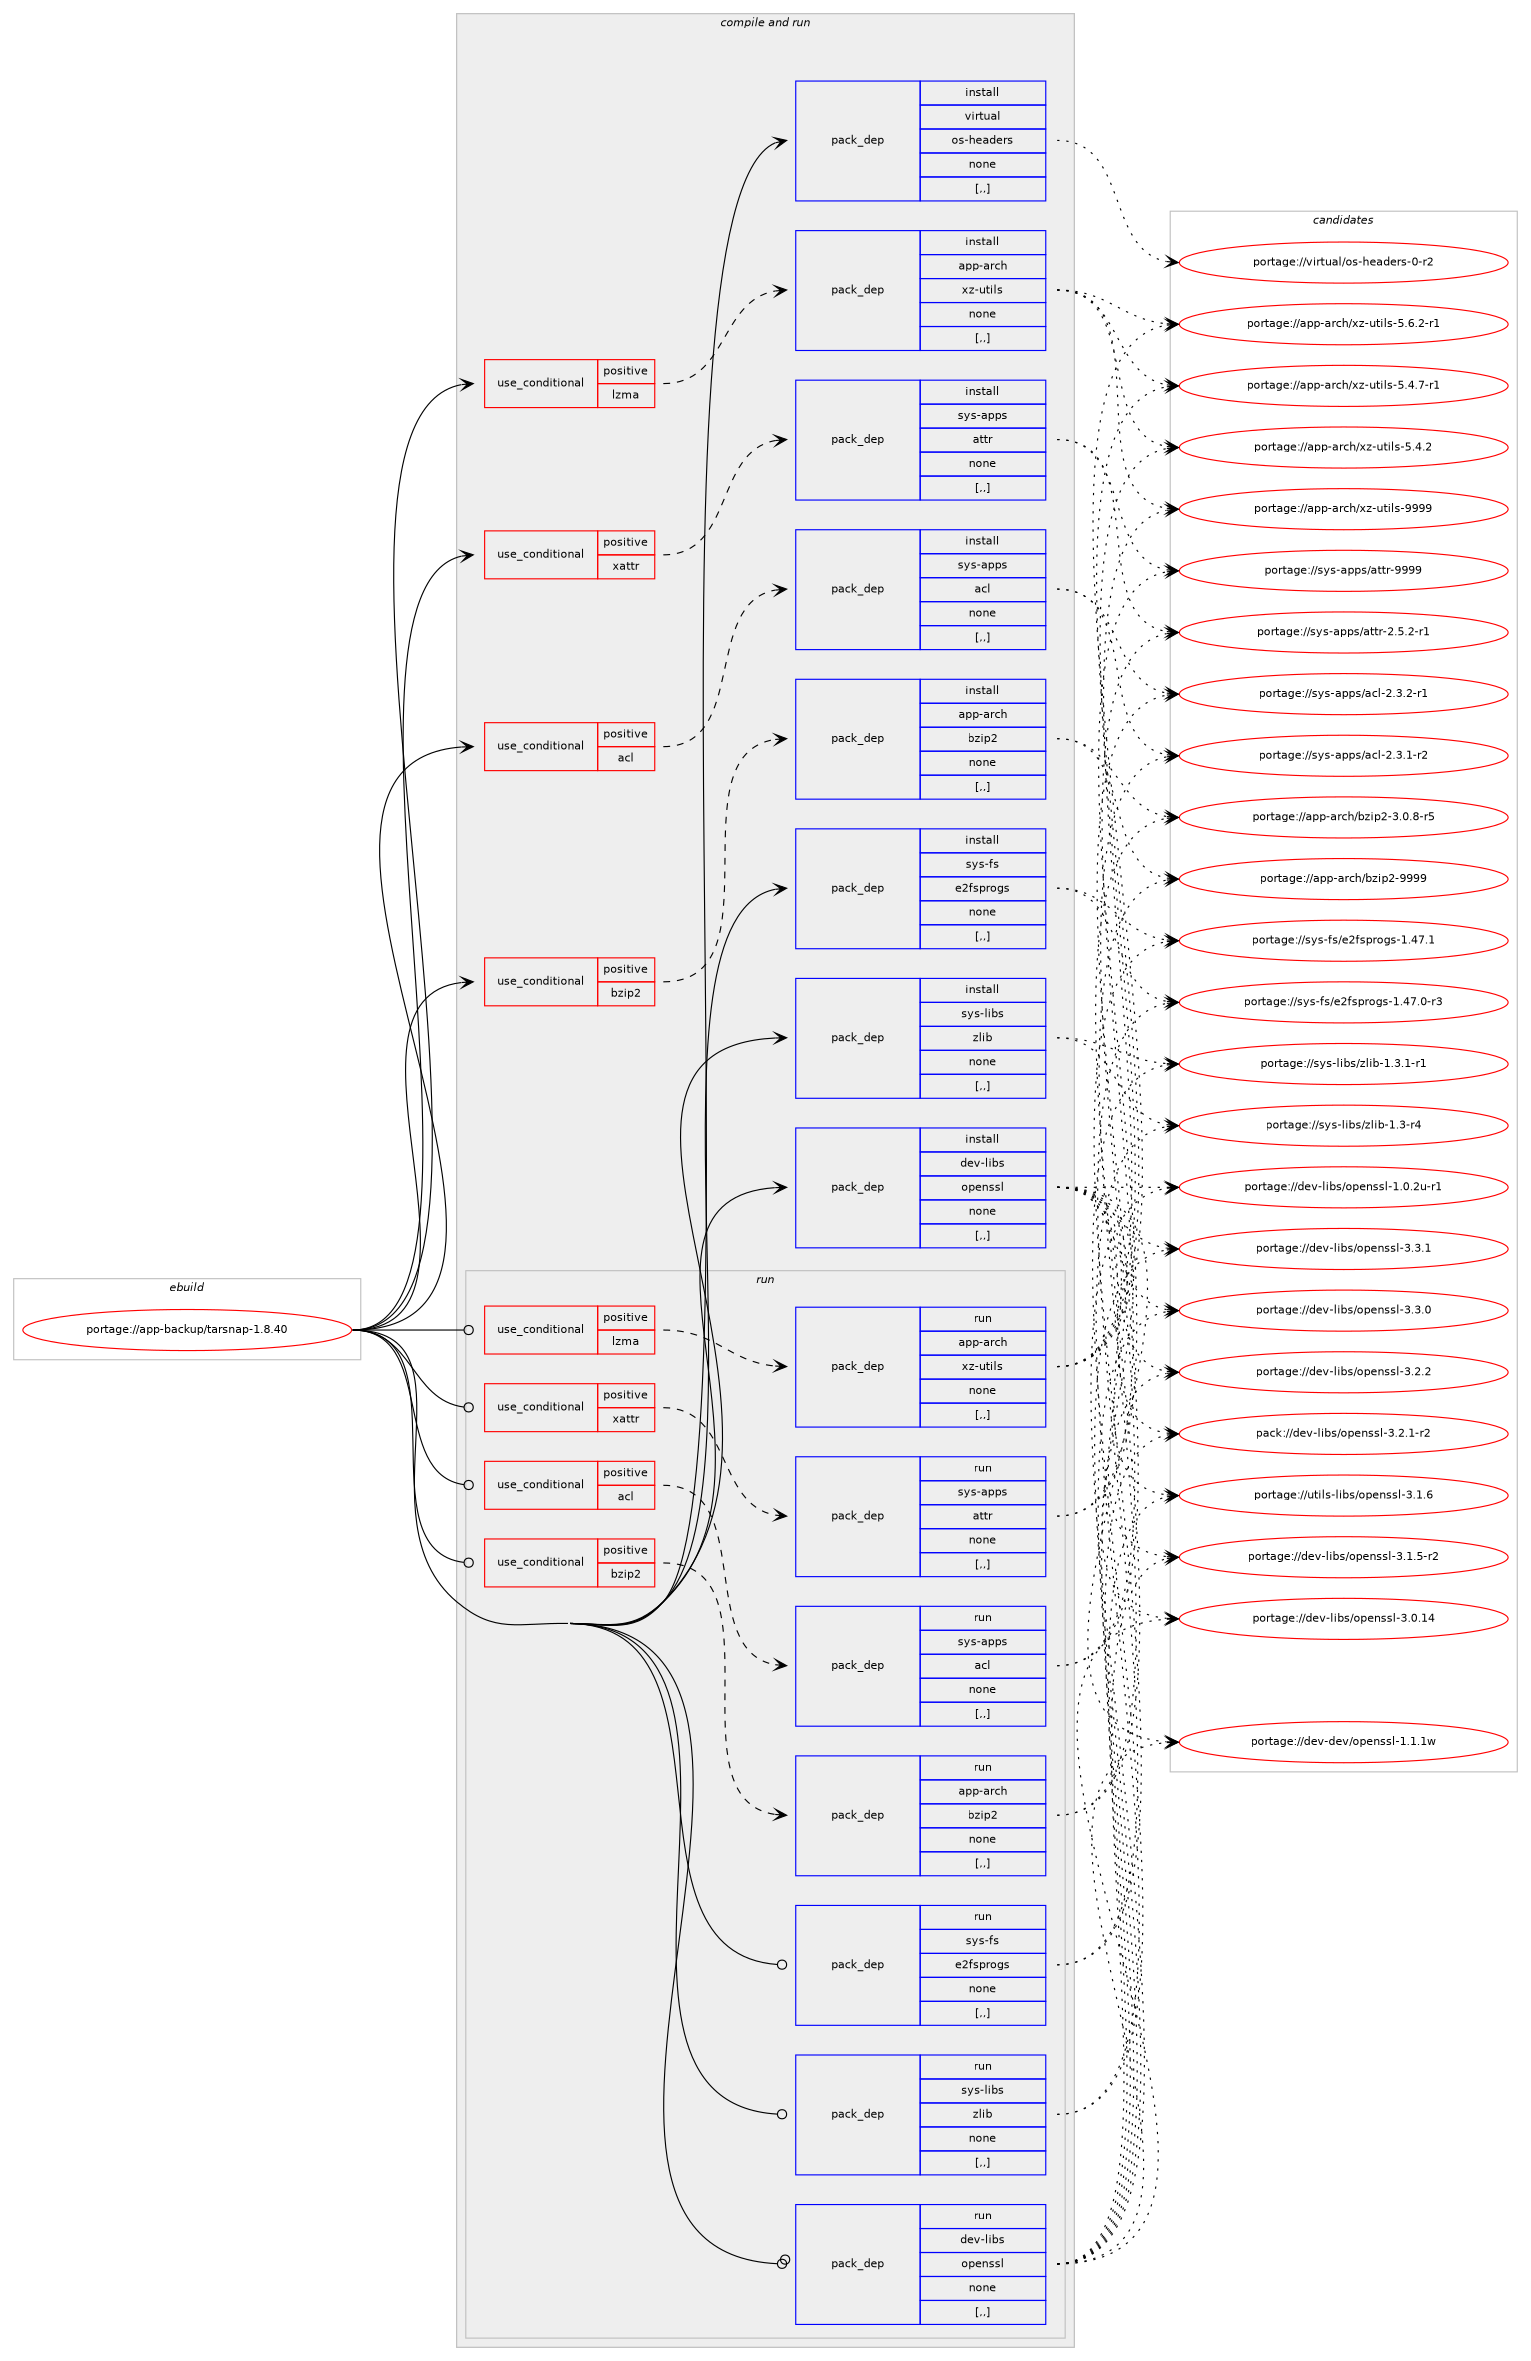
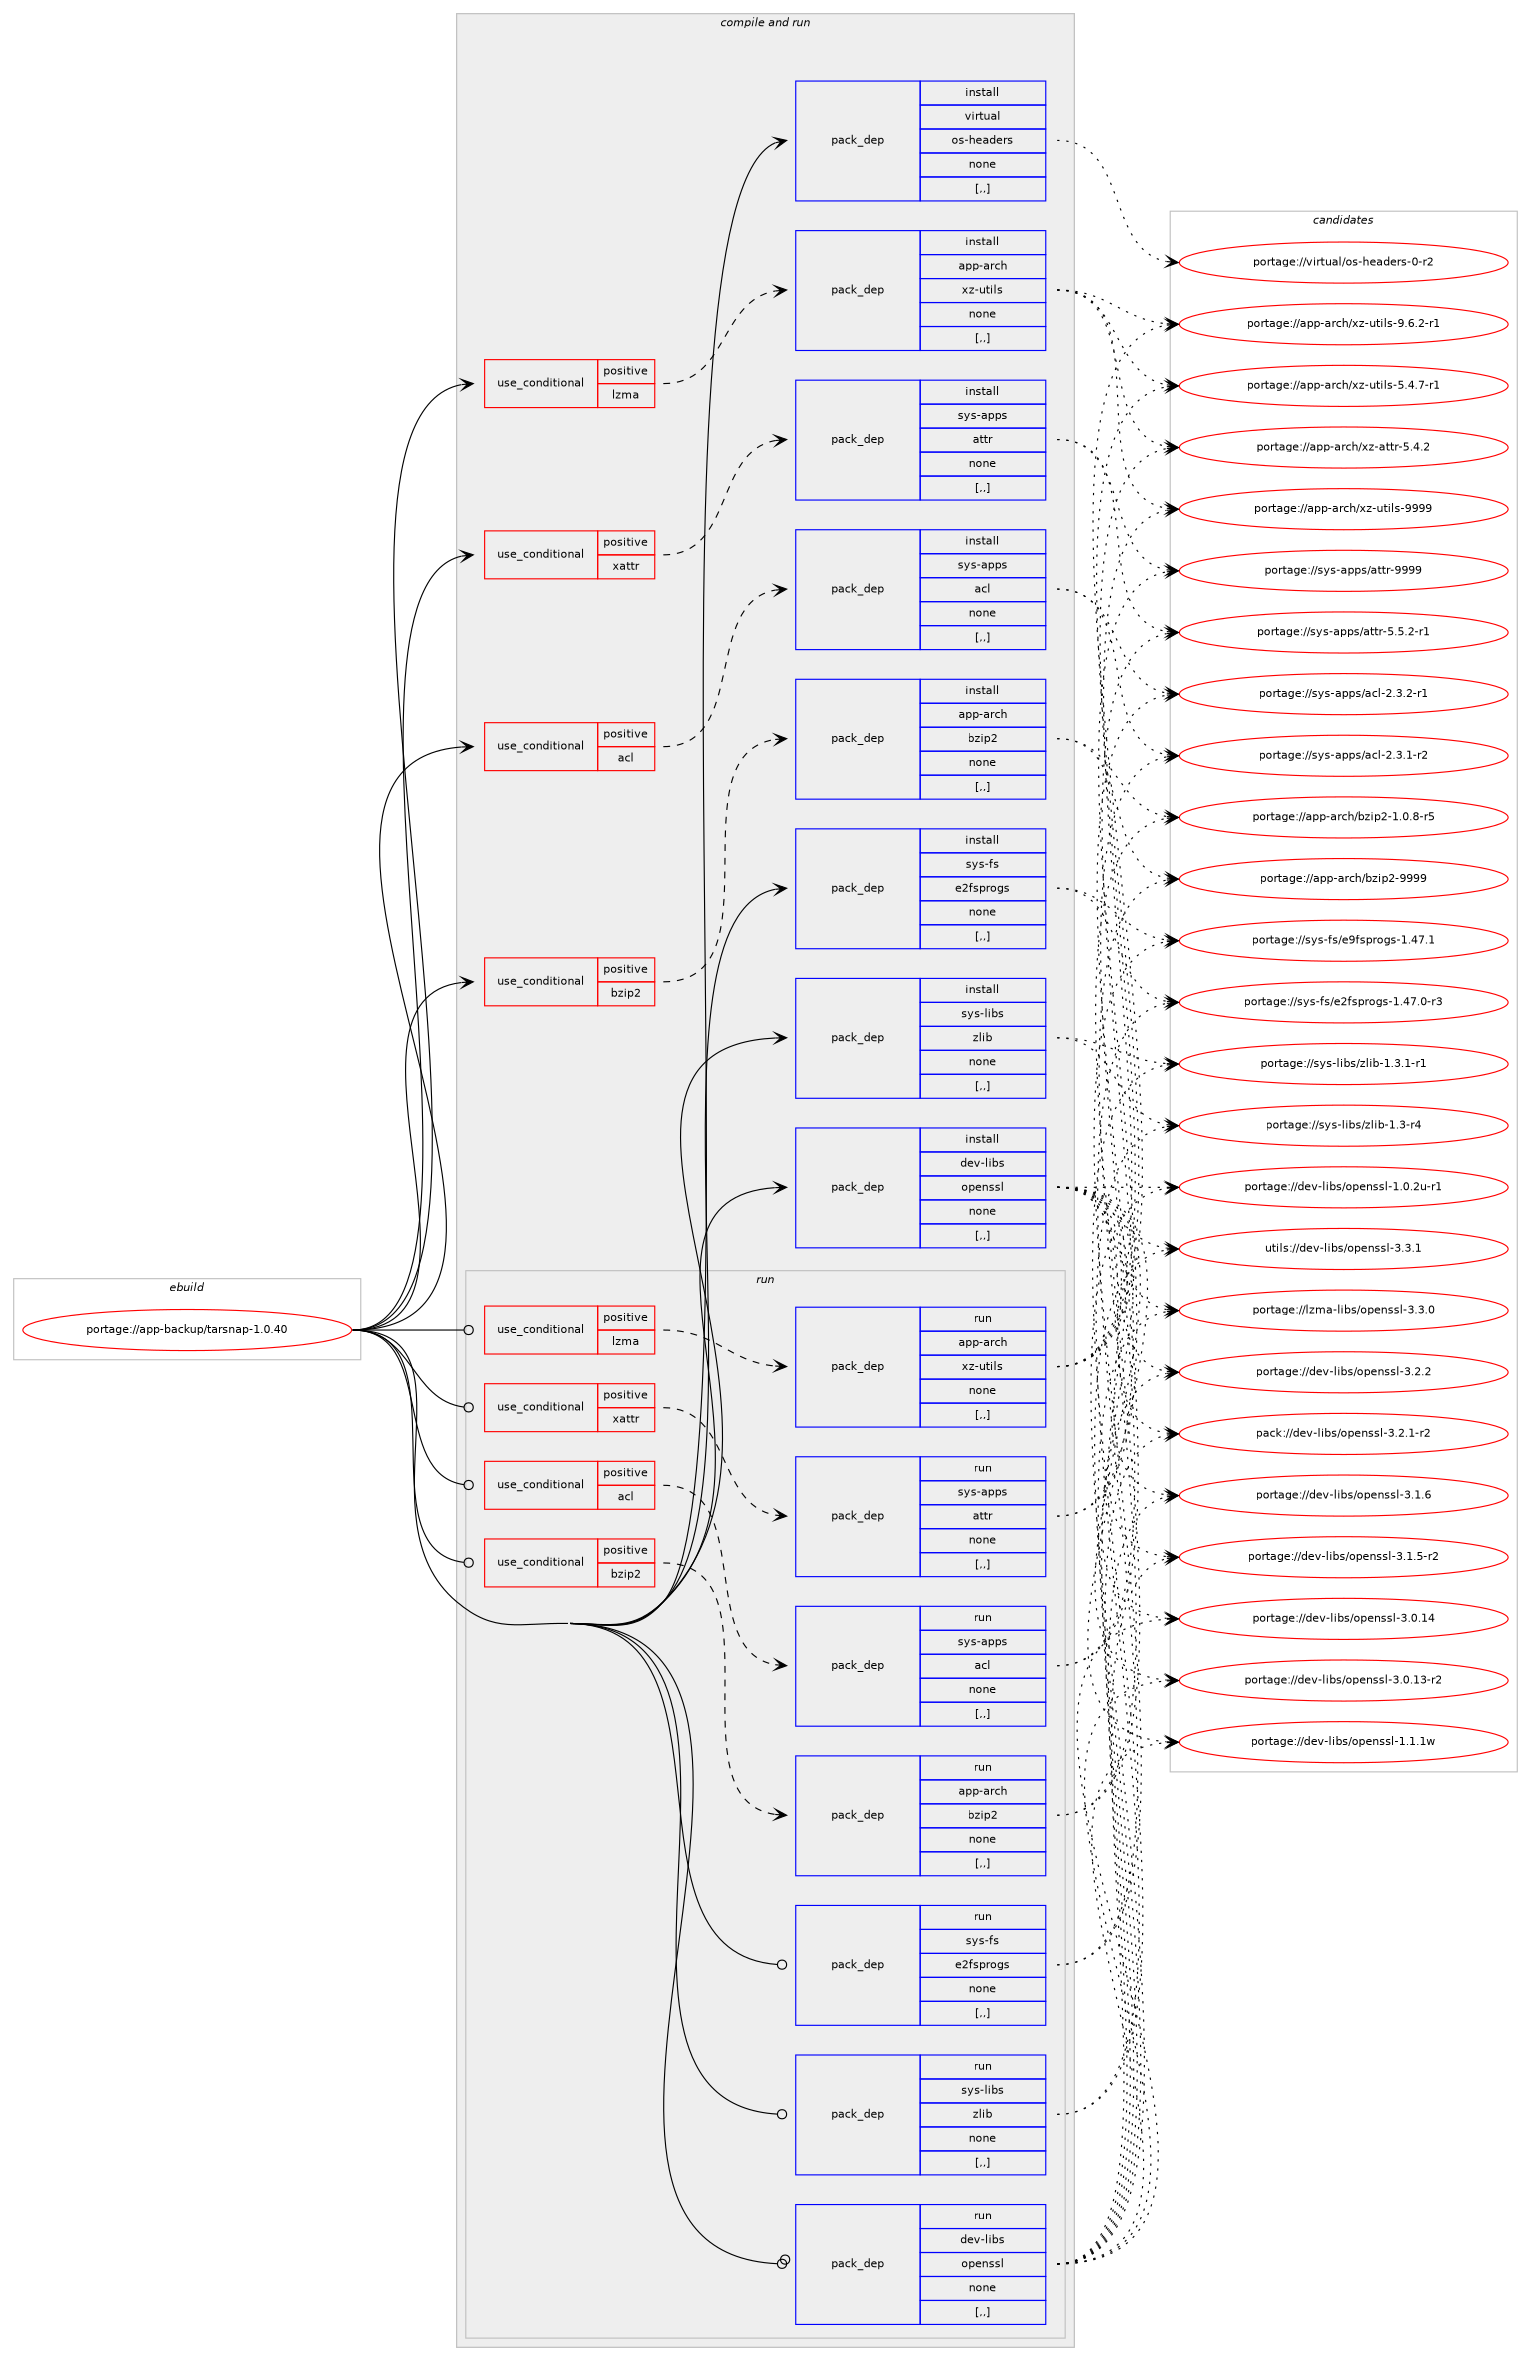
node "portage://app-arch/xz-utils-5.6.2-r1": label "portage://app-arch/xz-utils-5.6.2-r1" -> "portage://app-arch/xz-utils-9.6.2-r1"
node "portage://app-arch/xz-utils-5.4.2": label "portage://app-arch/xz-utils-5.4.2" -> "portage://app-arch/xz-attr-5.4.2"
node "portage://sys-apps/attr-2.5.2-r1": label "portage://sys-apps/attr-2.5.2-r1" -> "portage://sys-apps/attr-5.5.2-r1"
node "portage://app-arch/bzip2-3.0.8-r5": label "portage://app-arch/bzip2-3.0.8-r5" -> "portage://app-arch/bzip2-1.0.8-r5"
node "portage://sys-fs/e2fsprogs-1.47.1": label "portage://sys-fs/e2fsprogs-1.47.1" -> "portage://sys-fs/e9fsprogs-1.47.1"
node "portage://dev-libs/openssl-3.3.1": label "portage://dev-libs/openssl-3.3.1" -> "utils://dev-libs/openssl-3.3.1"
node "portage://dev-libs/openssl-3.3.0": label "portage://dev-libs/openssl-3.3.0" -> "portage://lzma-libs/openssl-3.3.0"
node "portage://app-backup/tarsnap-1.8.40": label "portage://app-backup/tarsnap-1.8.40" -> "portage://app-backup/tarsnap-1.0.40"
node "portage://utils-libs/openssl-3.1.6": label "portage://utils-libs/openssl-3.1.6" -> "portage://dev-libs/openssl-3.1.6"
node "portage://dev-libs/openssl-3.0.13-r2": added
node "portage://dev-dev/openssl-1.1.1w": label "portage://dev-dev/openssl-1.1.1w" -> "portage://dev-libs/openssl-1.1.1w"
